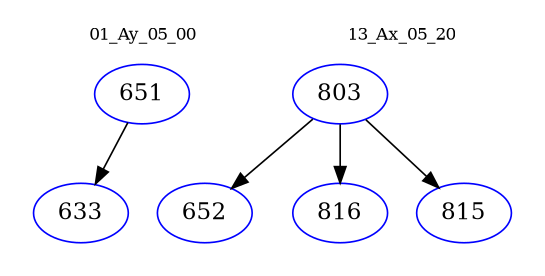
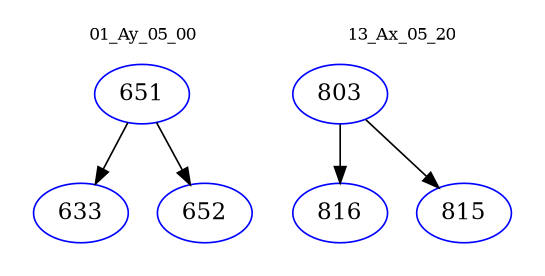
edge "803" -> "652": now "651" -> "652"
